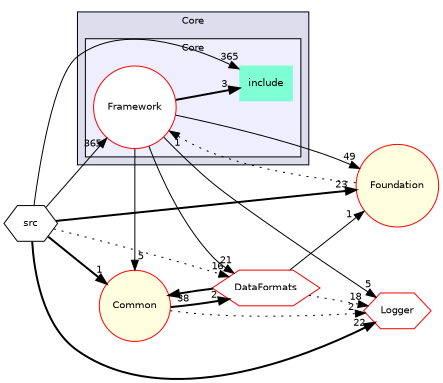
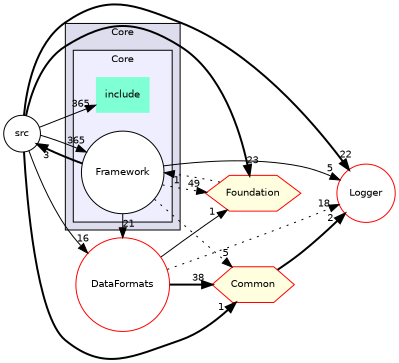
edge "Framework" -> "include": now "Framework" -> "src"
node "Framework": color red -> black
edge "Framework" -> "Foundation": style solid -> dotted
node "Foundation": shape circle -> hexagon
edge "Framework" -> "Common": style solid -> dotted
node "src": shape hexagon -> circle
edge "src" -> "DataFormats": style dotted -> solid
node "DataFormats": shape hexagon -> circle
edge "Common" -> "DataFormats": removed
node "Common": shape circle -> hexagon
node "Logger": shape hexagon -> circle
edge "Common" -> "Logger": style dotted -> bold
